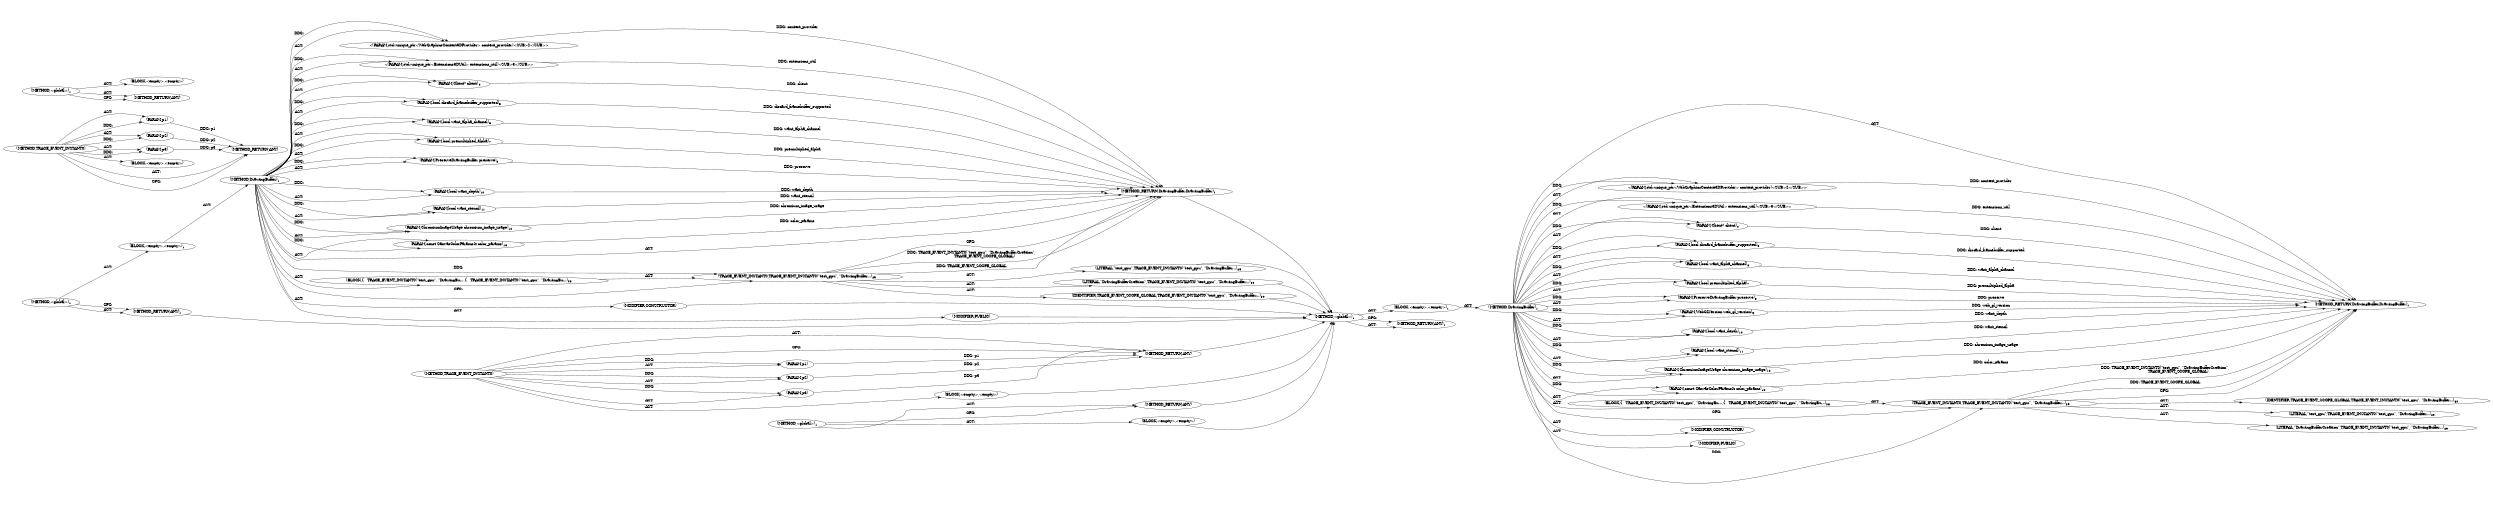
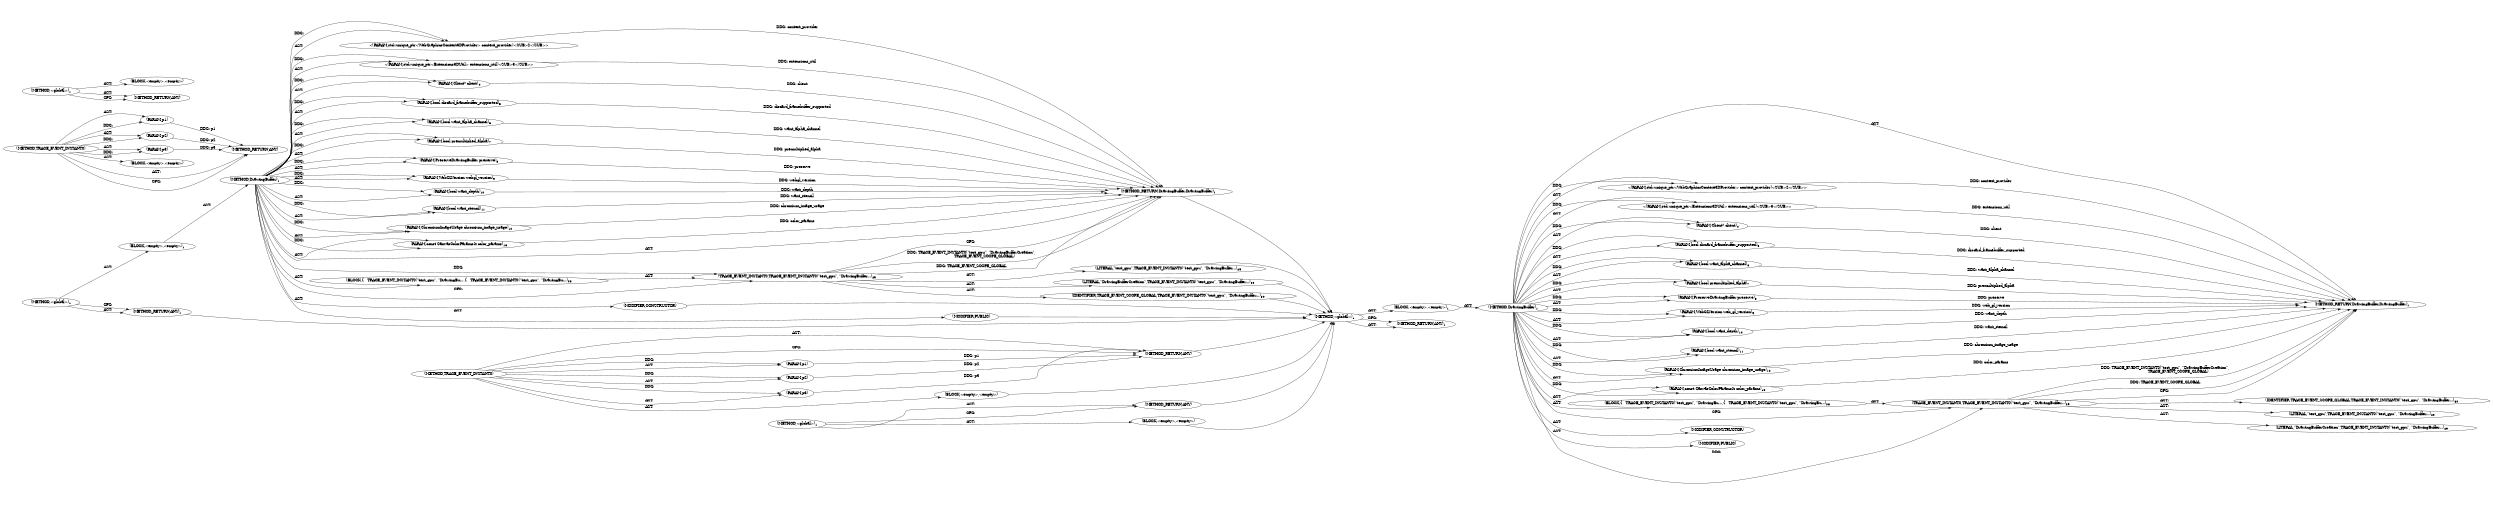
node "(PARAM,WebGLVersion webgl_version)": added
